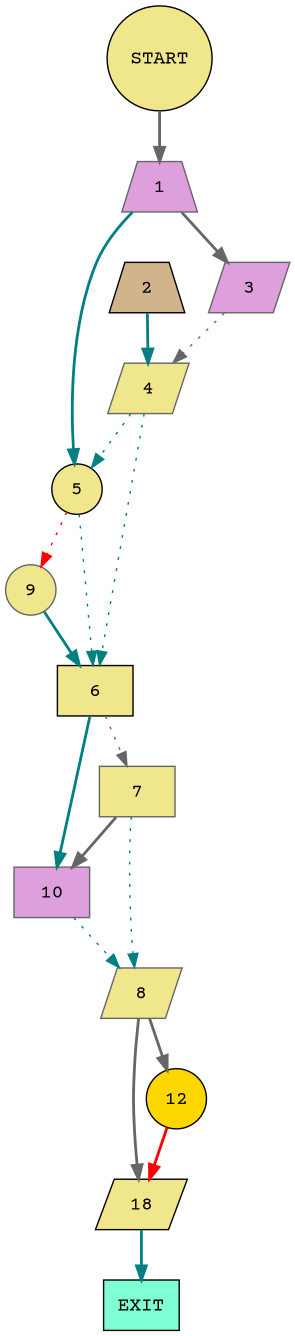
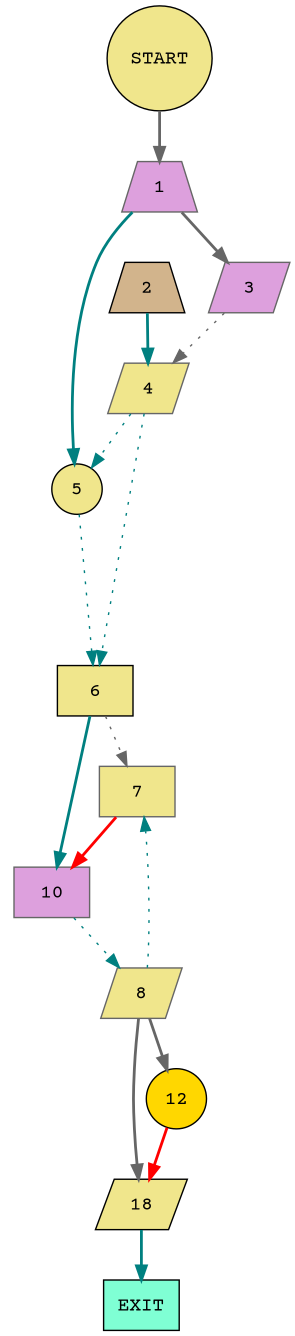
node "9": removed
edge "7" -> "10": color gray40 -> red
edge "7" -> "8": reversed
